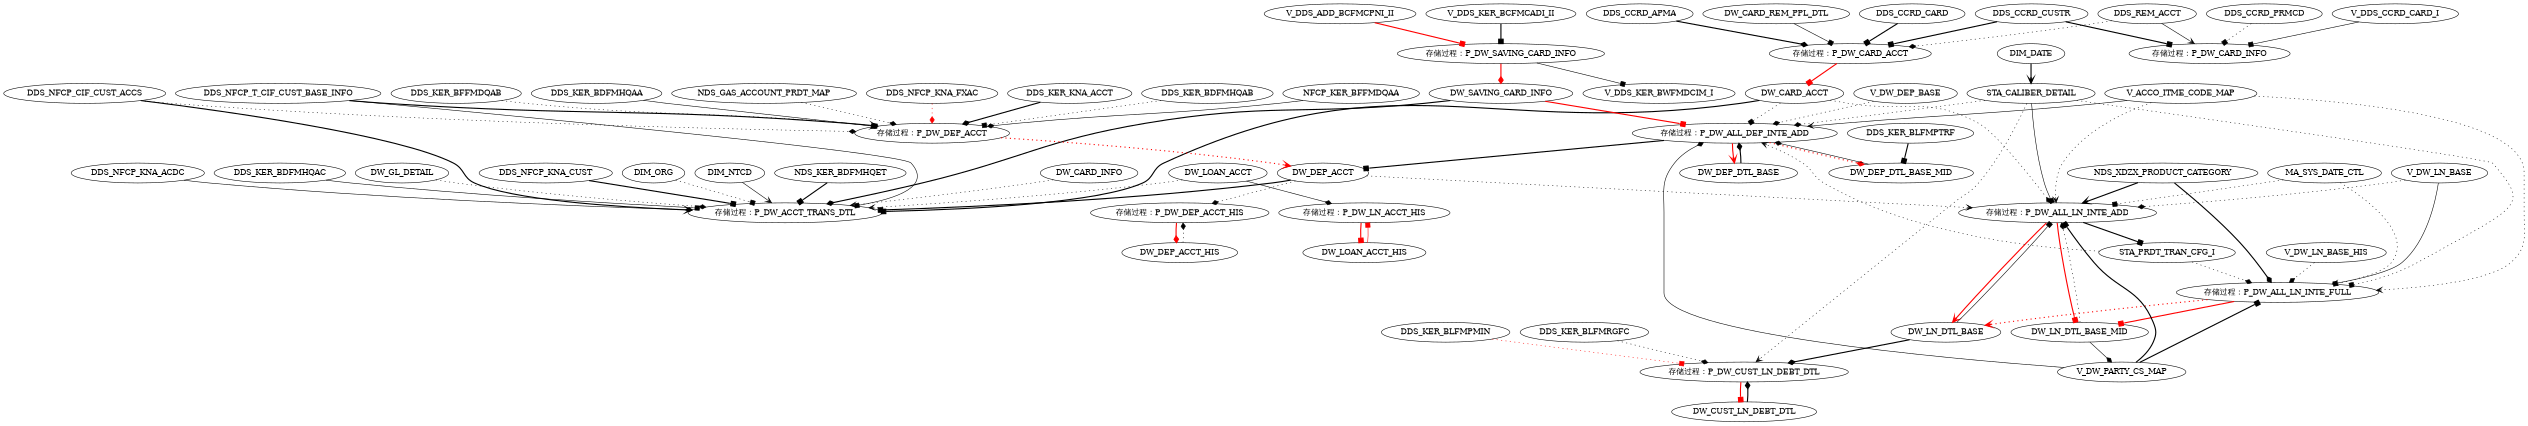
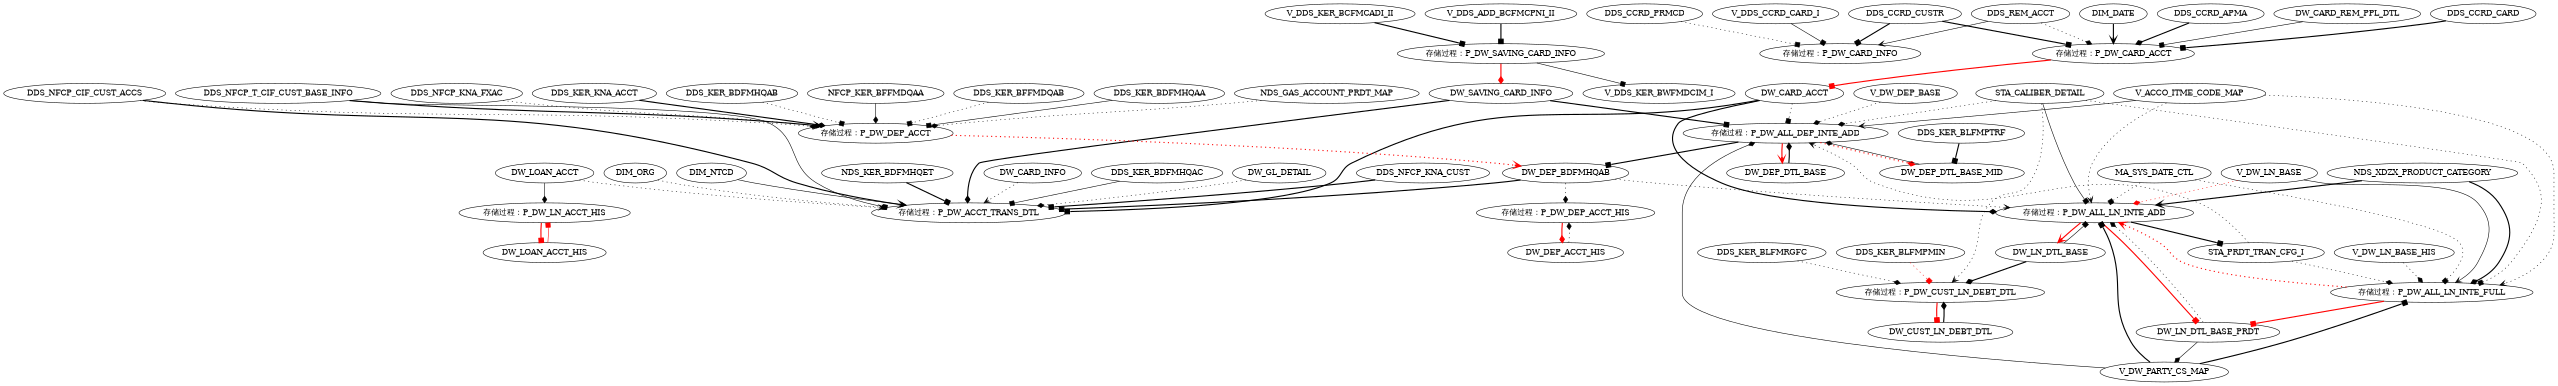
edge "V_DDS_ADD_BCFMCPNI_II" -> "存储过程：P_DW_SAVING_CARD_INFO": color red -> black
edge "DIM_DATE" -> "STA_CALIBER_DETAIL": now "DIM_DATE" -> "存储过程：P_DW_CARD_ACCT"
edge "DDS_NFCP_KNA_FXAC" -> "存储过程：P_DW_DEP_ACCT": color red -> black
edge "DW_CARD_ACCT" -> "存储过程：P_DW_ALL_LN_INTE_ADD": style dotted -> bold
edge "DW_SAVING_CARD_INFO" -> "存储过程：P_DW_ALL_DEP_INTE_ADD": color red -> black
node "DDS_NFCP_KNA_ACDC": removed
node "DW_DEP_ACCT": label "DW_DEP_ACCT" -> "DW_DEP_BDFMHQAB"
edge "V_DW_LN_BASE" -> "存储过程：P_DW_ALL_LN_INTE_ADD": color black -> red
edge "存储过程：P_DW_ALL_LN_INTE_FULL" -> "DW_LN_DTL_BASE": now "存储过程：P_DW_ALL_LN_INTE_FULL" -> "存储过程：P_DW_ALL_LN_INTE_ADD"
node "DW_LN_DTL_BASE_MID": label "DW_LN_DTL_BASE_MID" -> "DW_LN_DTL_BASE_PRDT"
